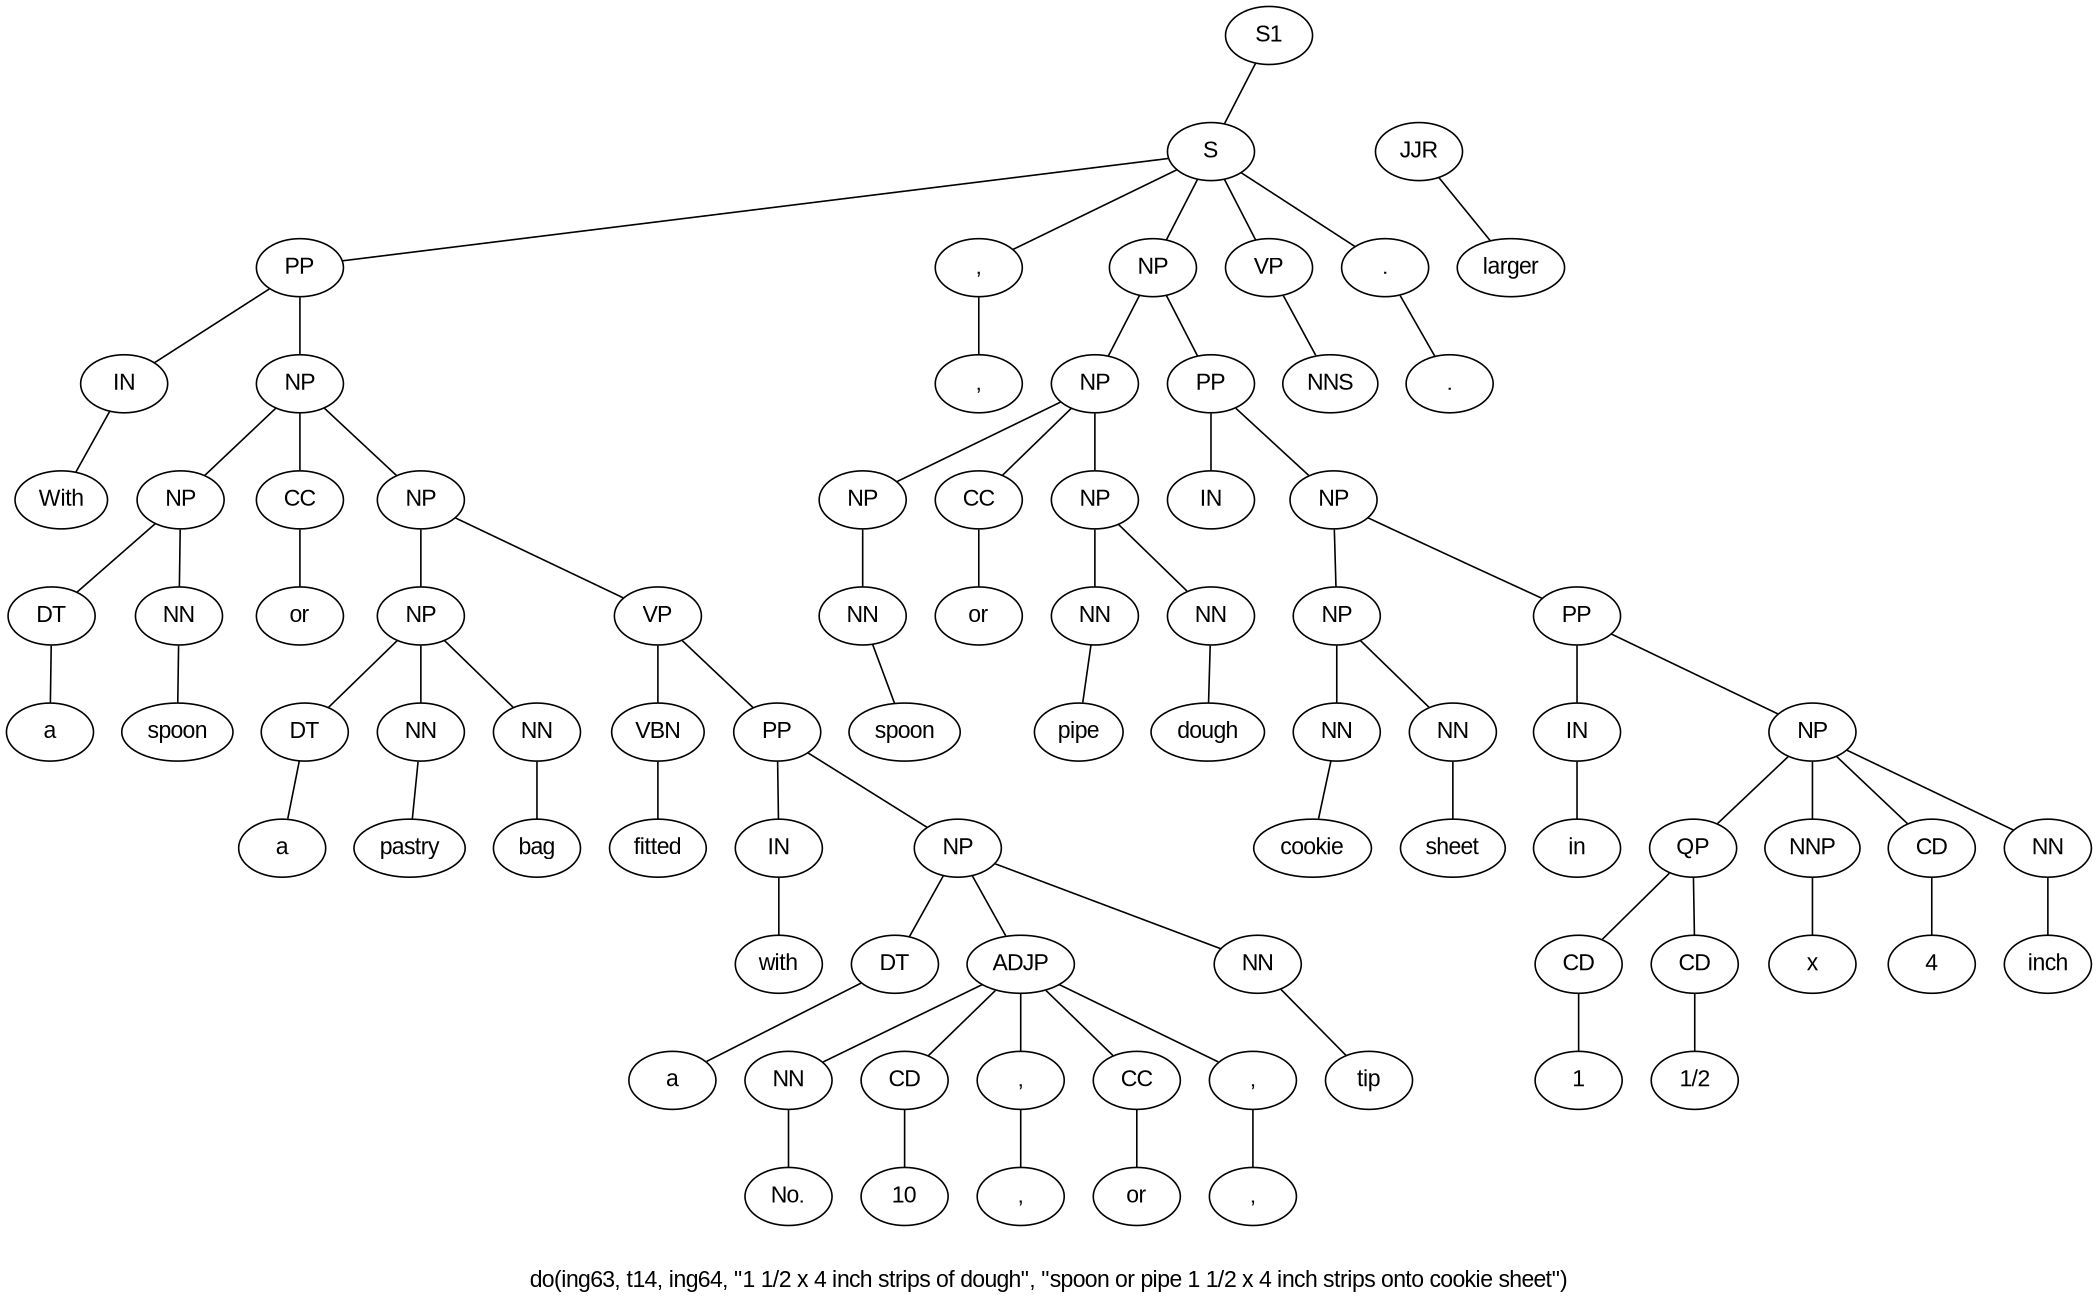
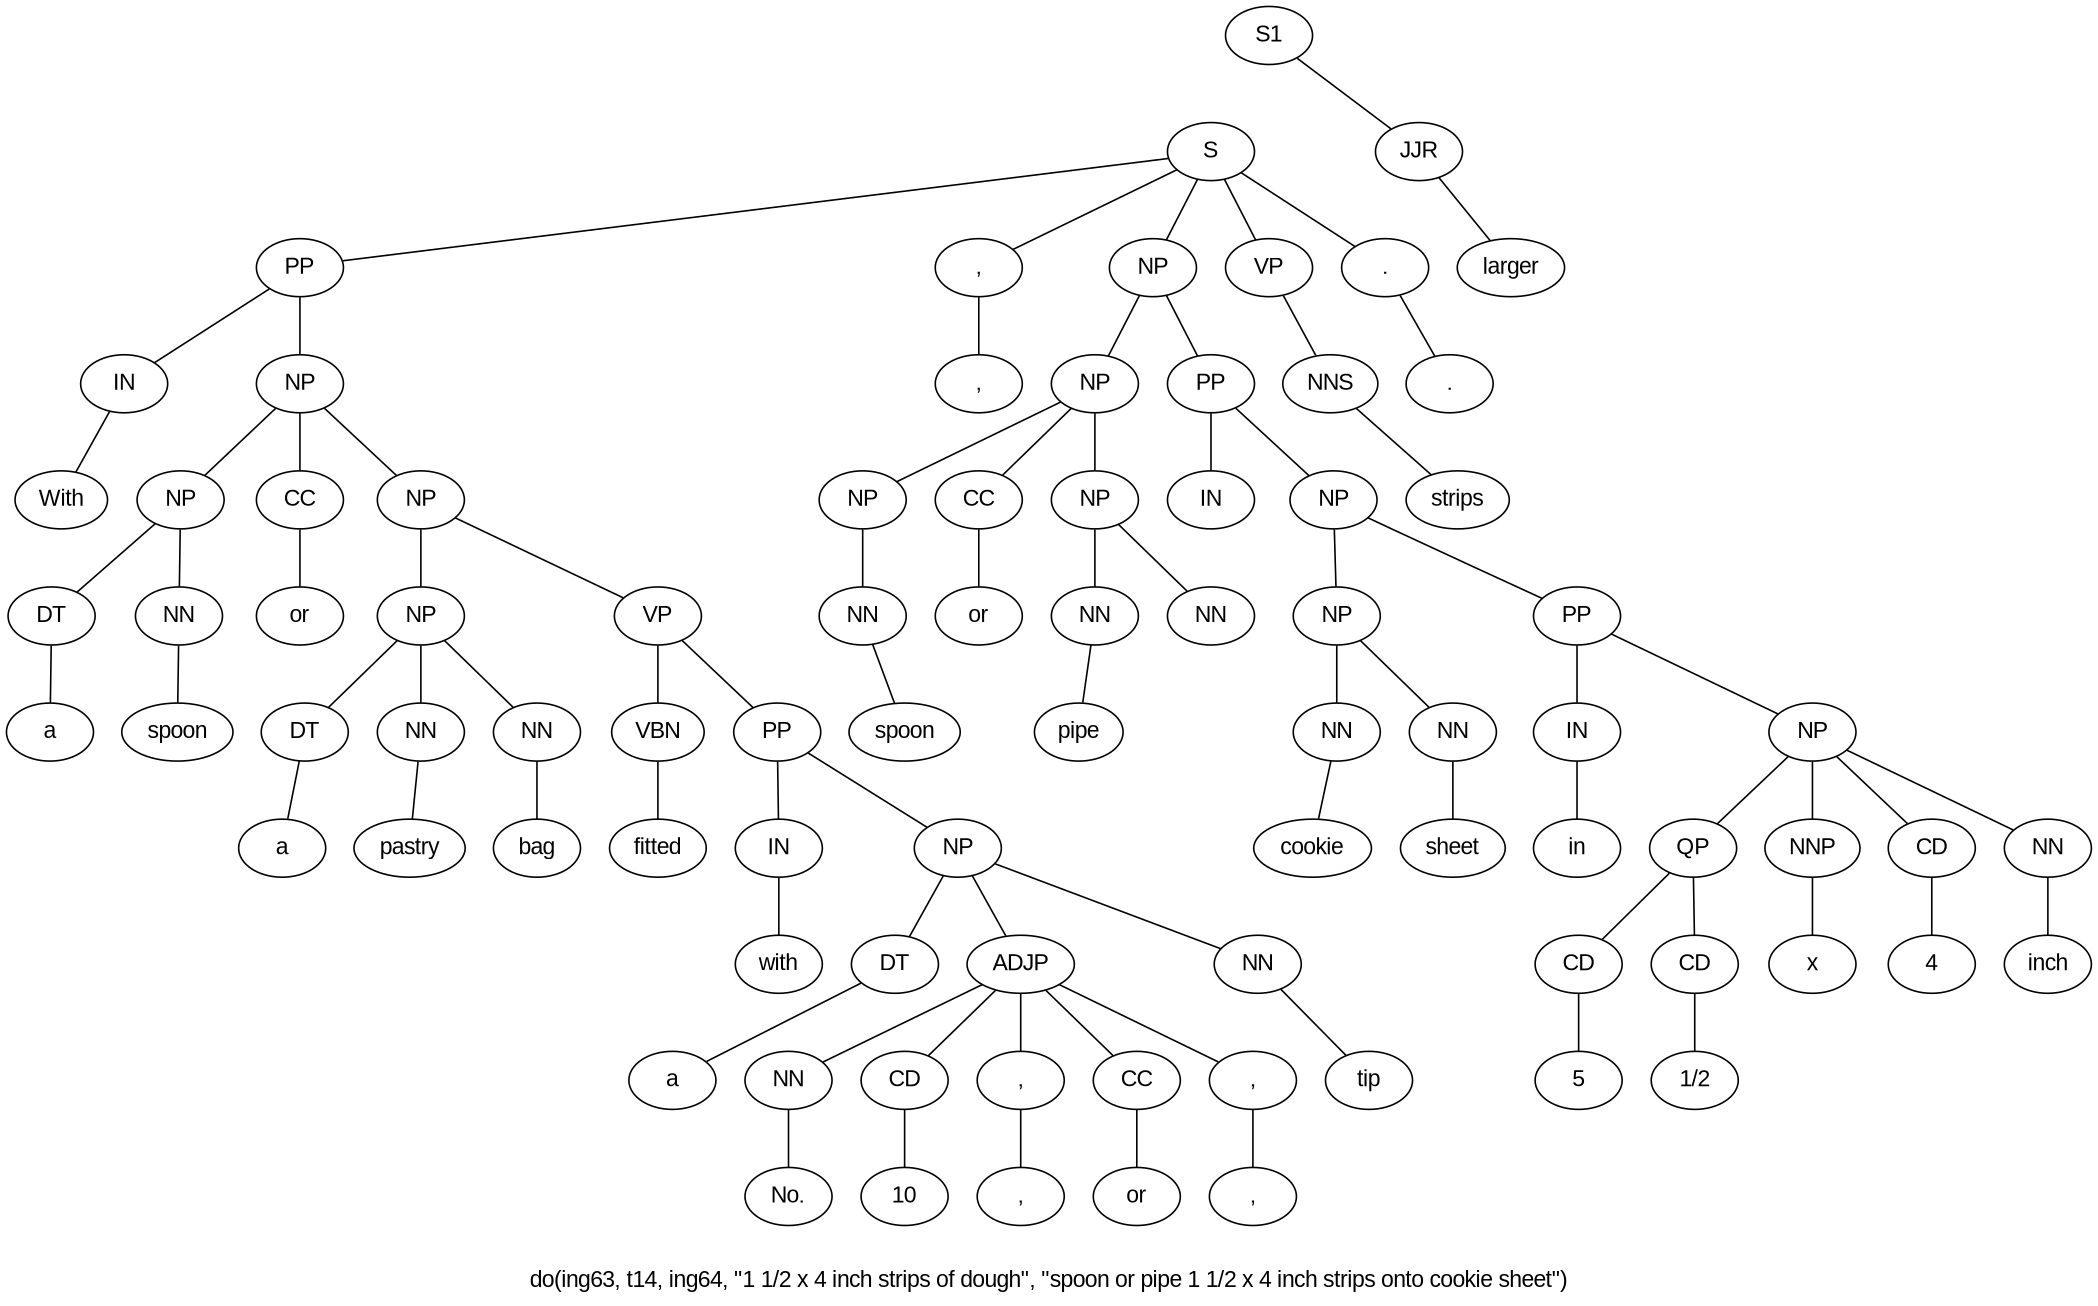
edge "S1" -- "S": now "S1" -- "JJR"
node "strips": added
node "dough": removed
node "1": label "1" -> "5"
